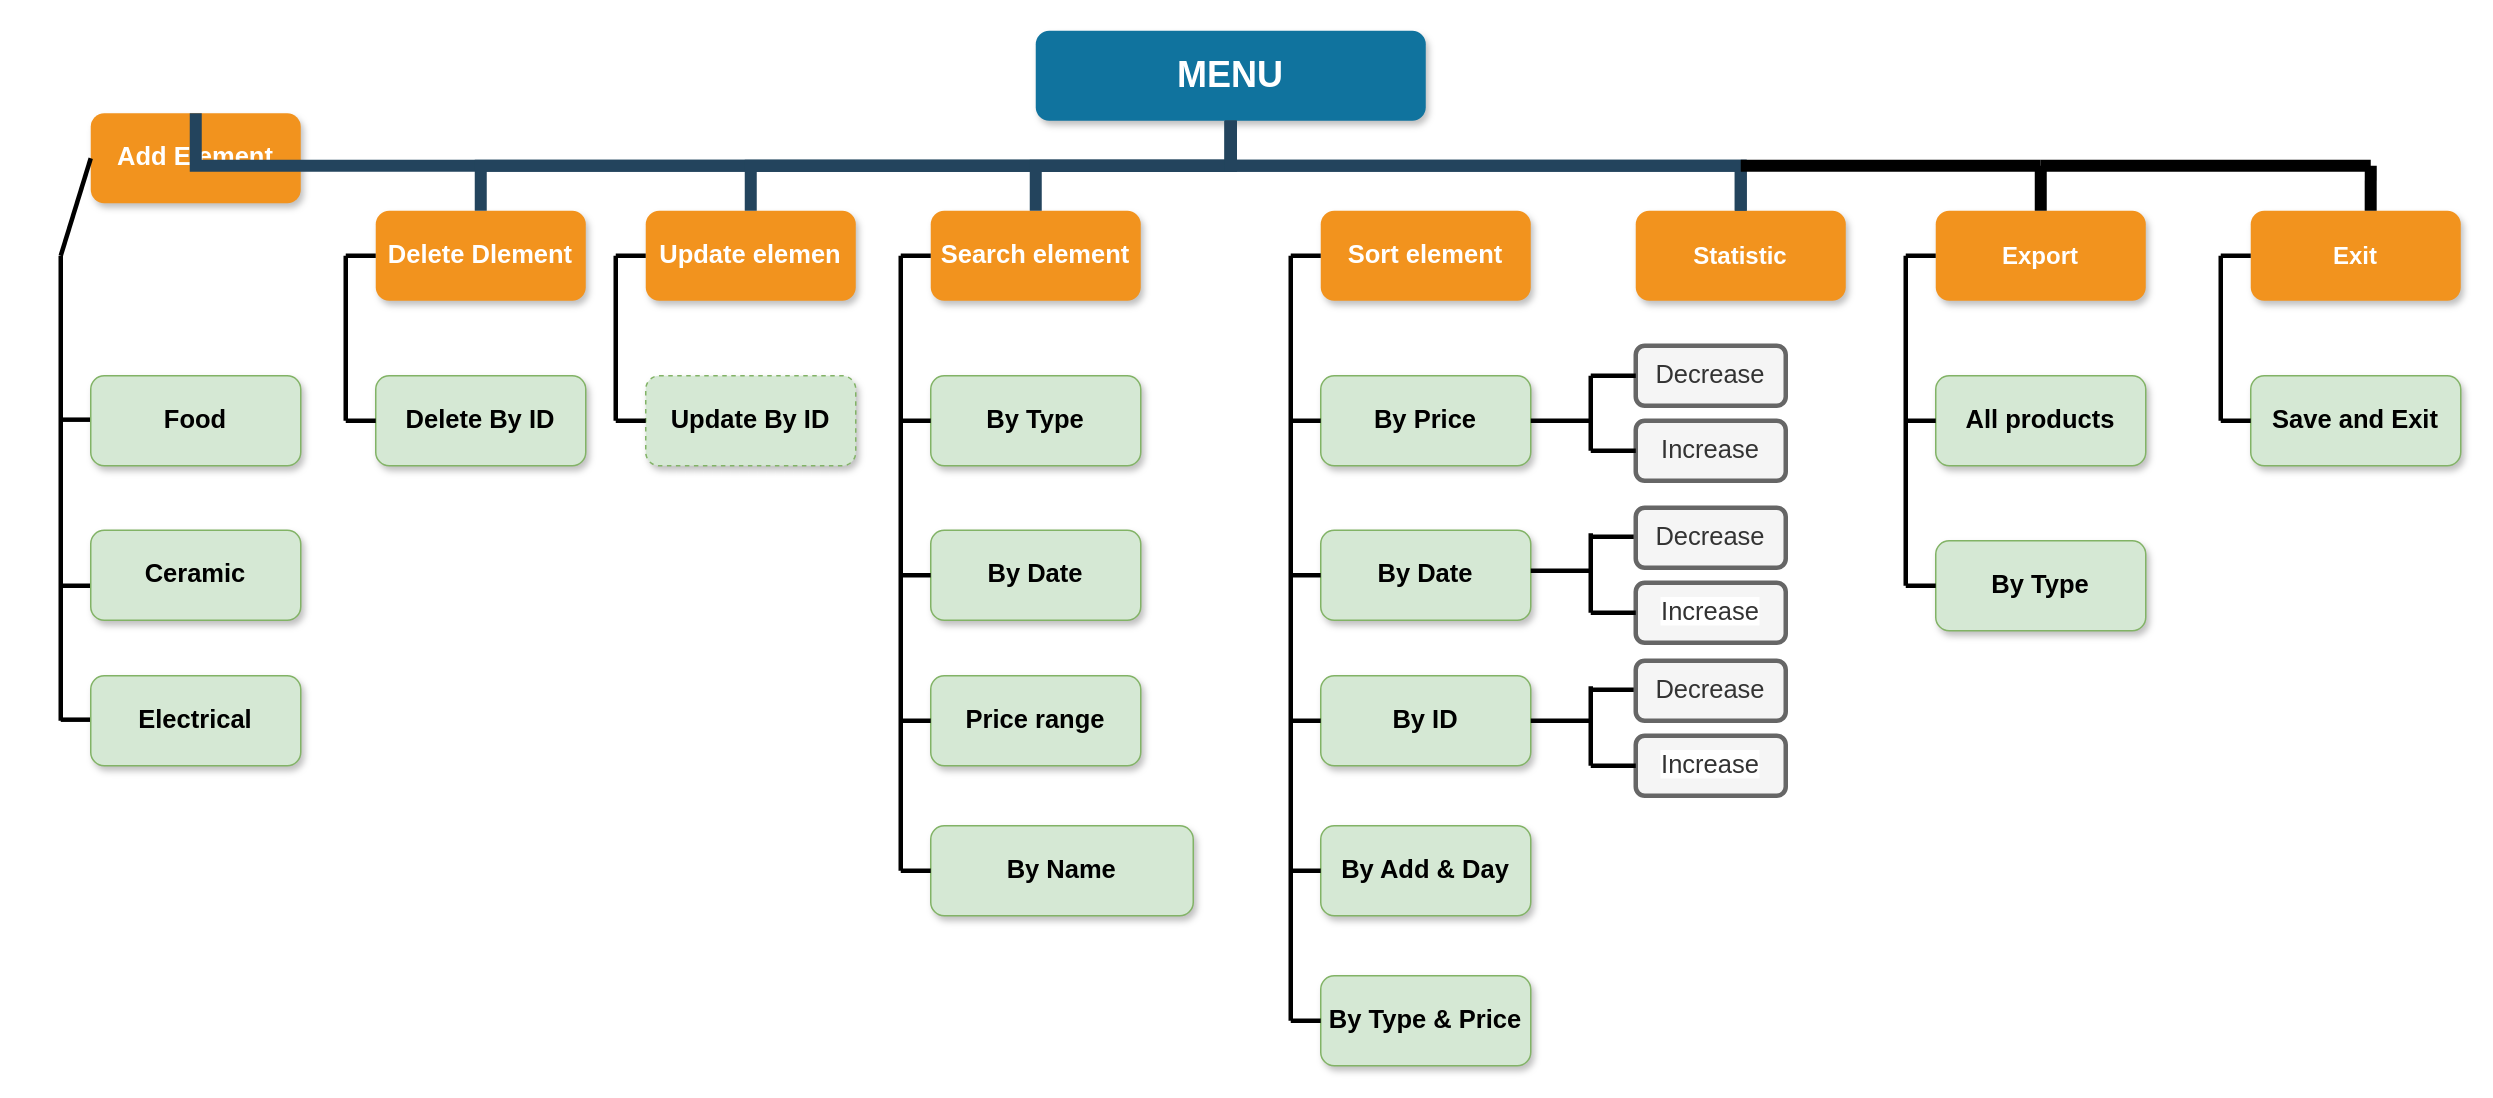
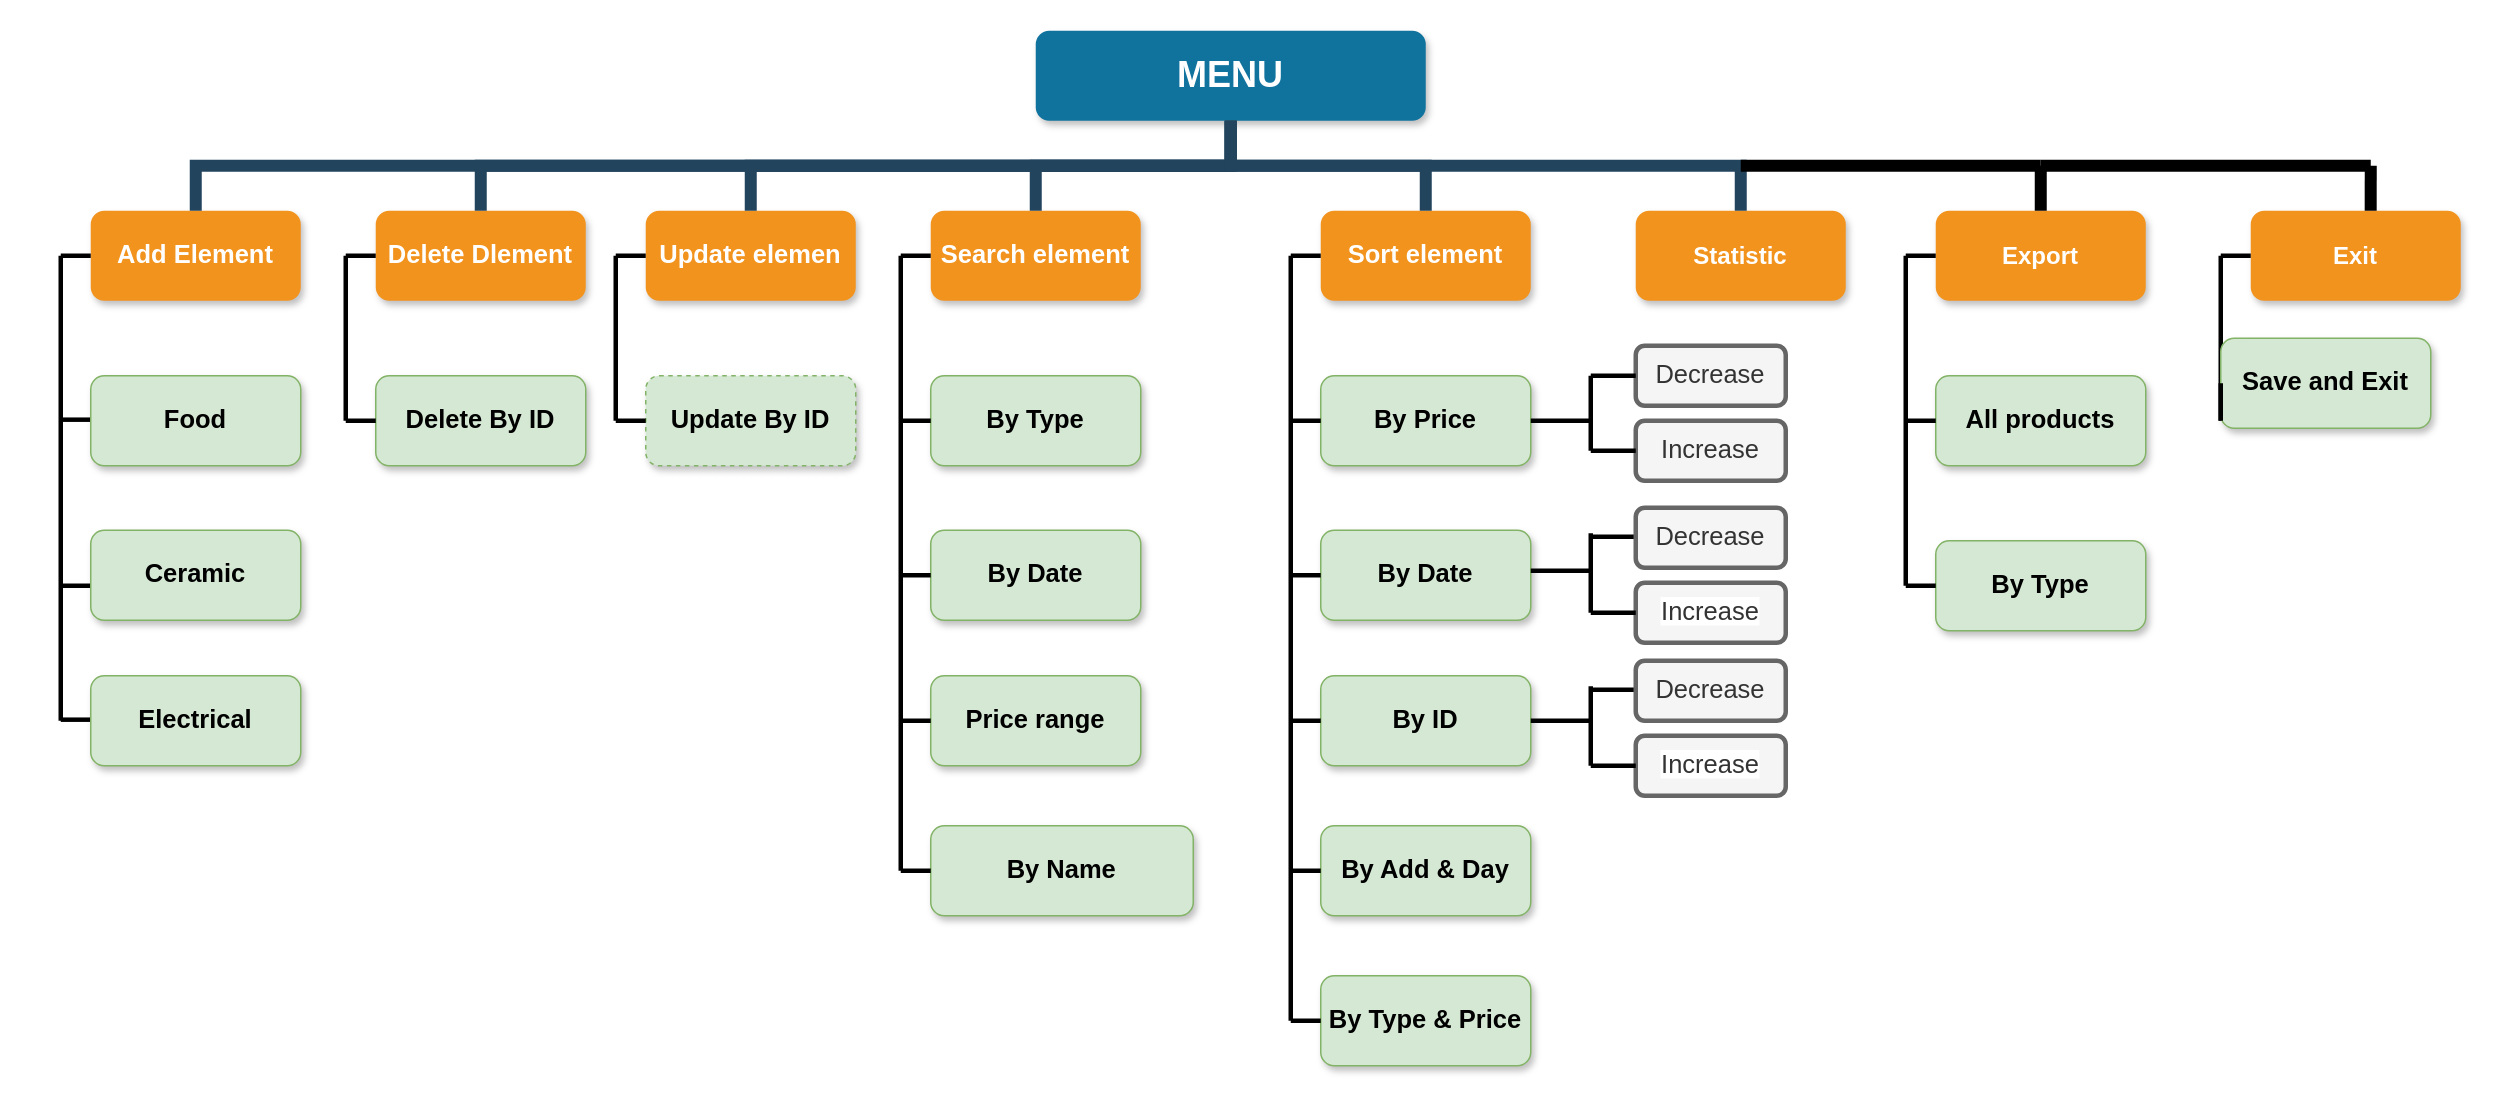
node "Add Element": moved (196, 158) -> (196, 256)
edge "MENU" -- "Statistic": now "MENU" -- "Sort element"
node "Save and Exit": moved (2356, 421) -> (2326, 383)
